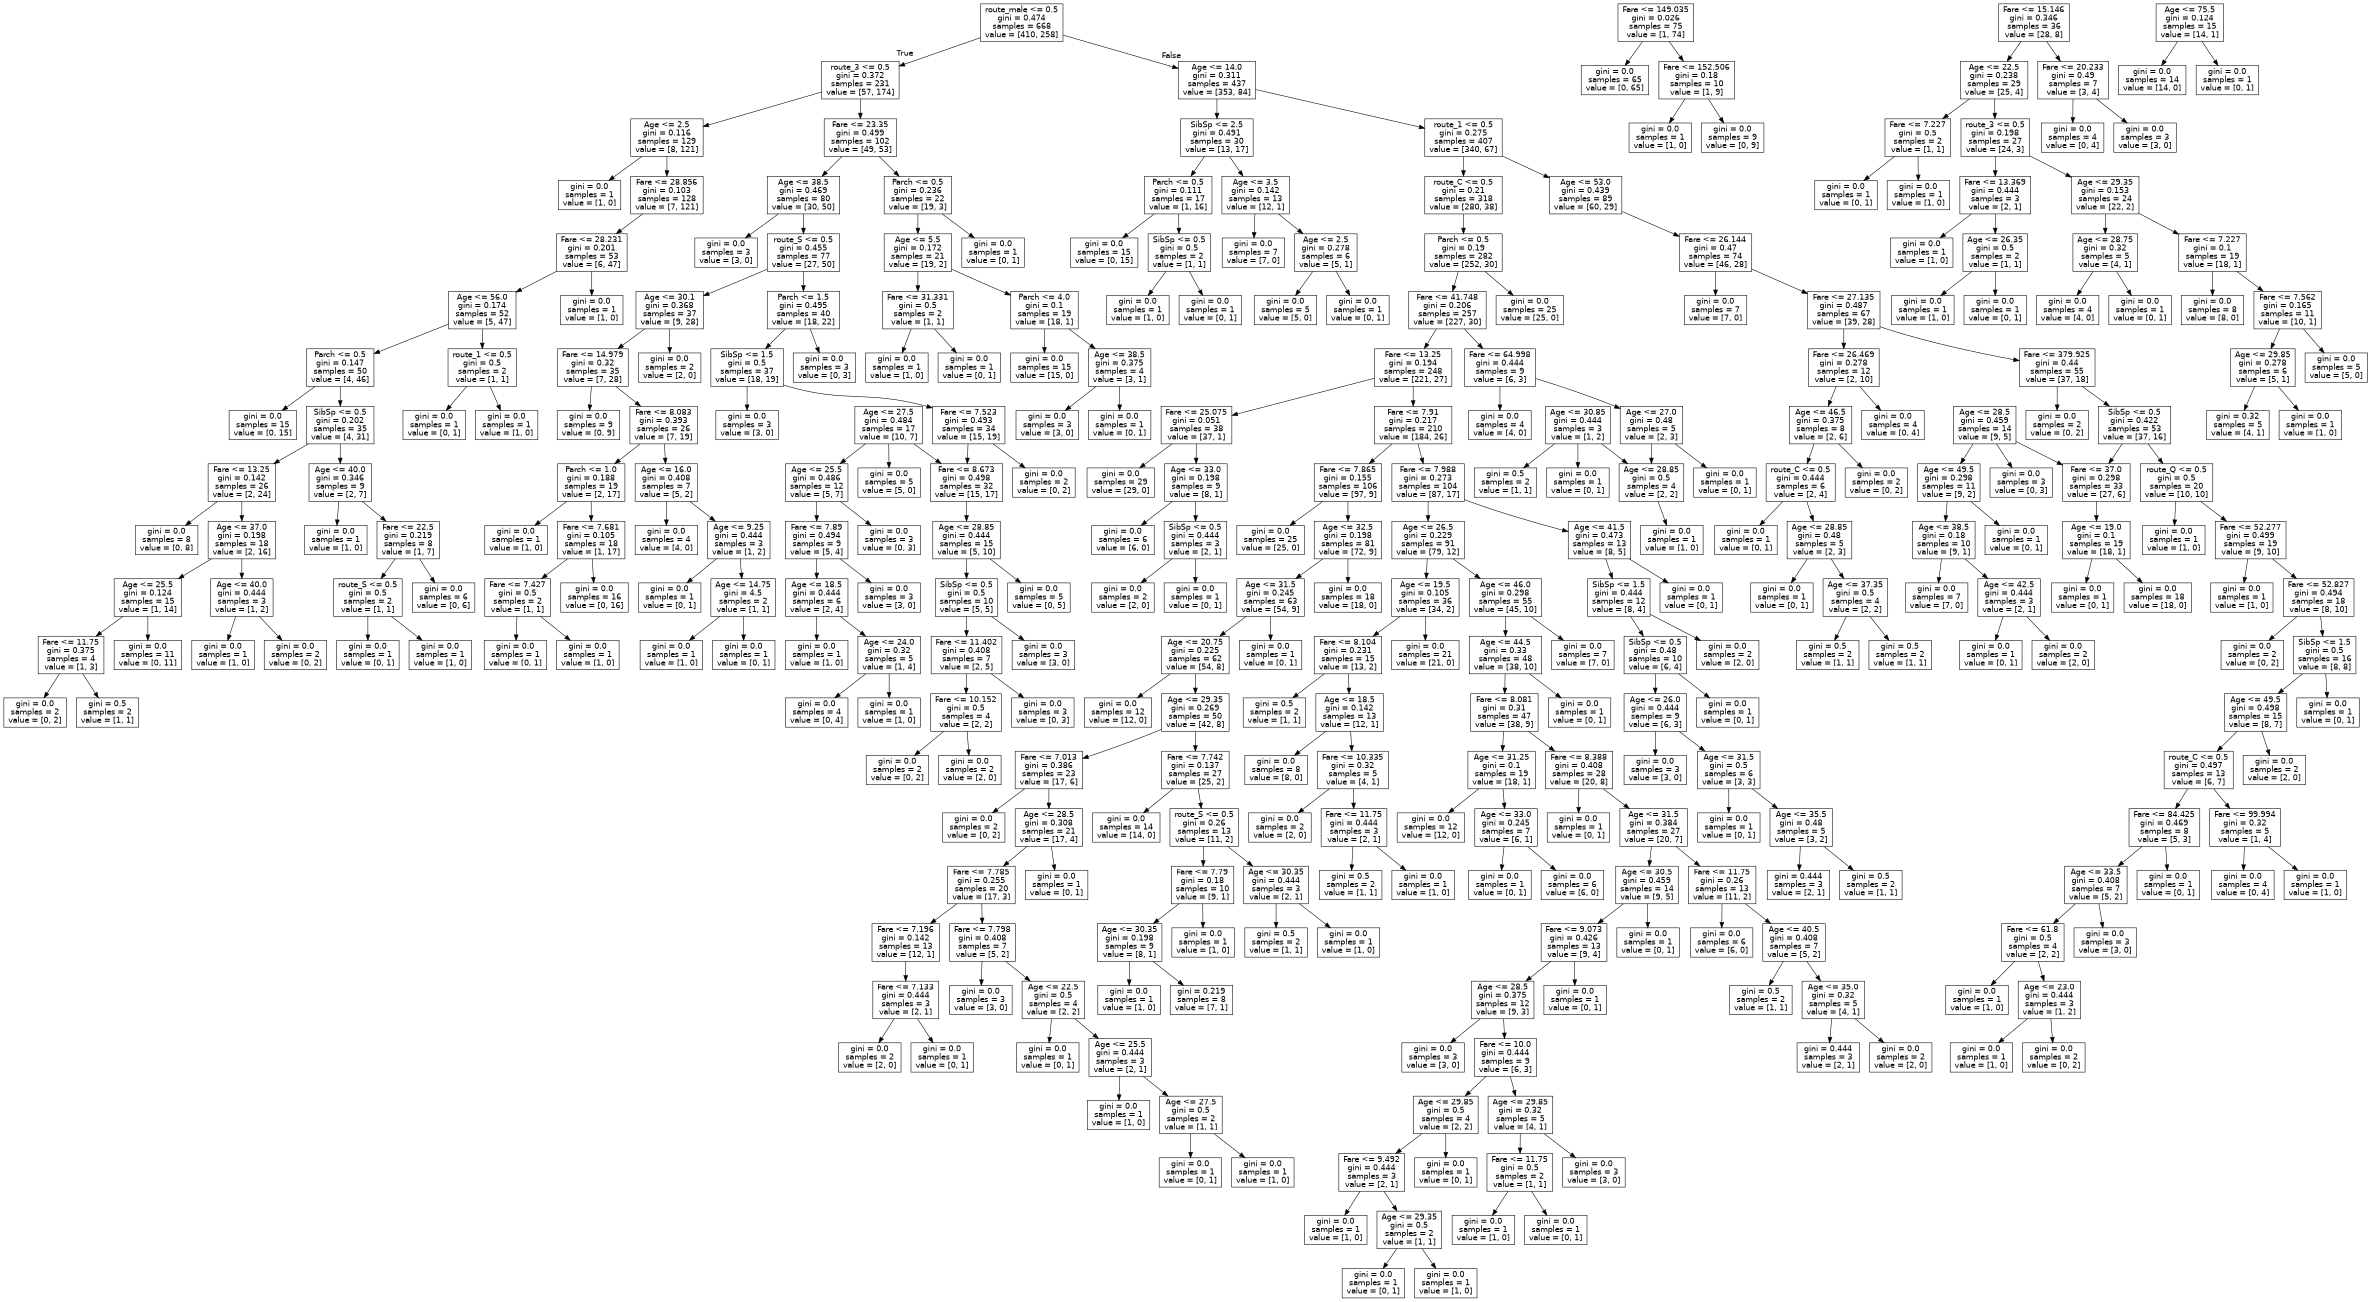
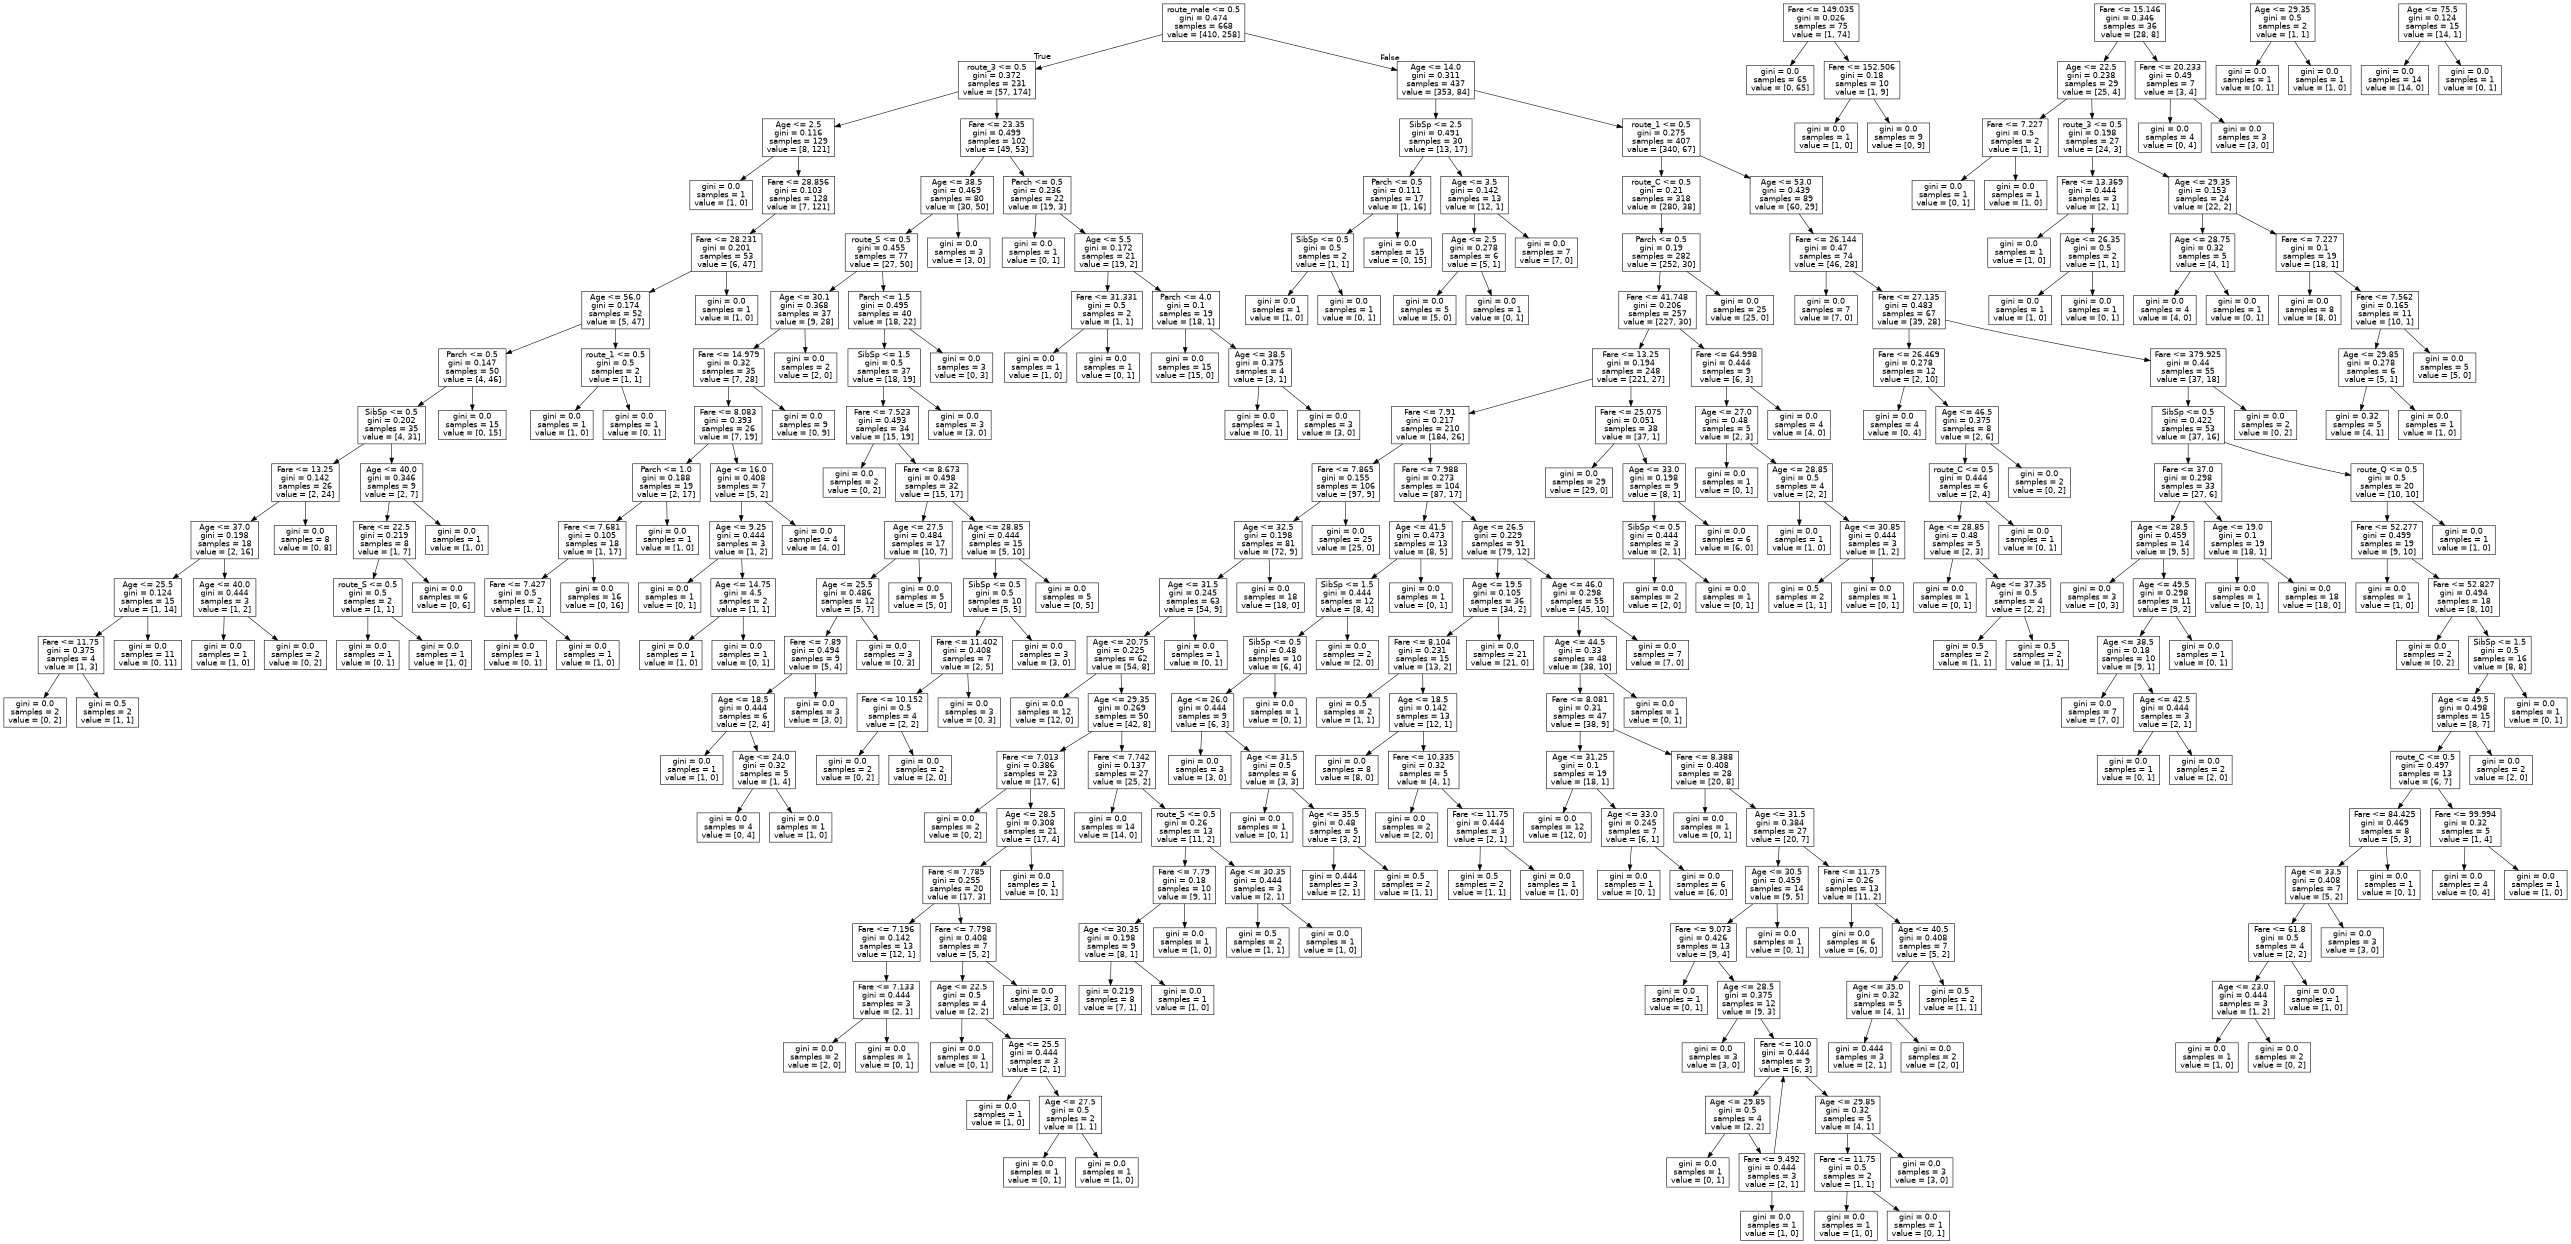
node "Fare <= 27.135 gini = 0.487 samples = 67 value = [39, 28]": label "Fare <= 27.135 gini = 0.487 samples = 67 value = [39, 28]" -> "Fare <= 27.135 gini = 0.483 samples = 67 value = [39, 28]"
edge "Age <= 27.5 gini = 0.484 samples = 17 value = [10, 7]" -> "Fare <= 8.673 gini = 0.498 samples = 32 value = [15, 17]": reversed
edge "Age <= 30.85 gini = 0.444 samples = 3 value = [1, 2]" -> "Age <= 28.85 gini = 0.5 samples = 4 value = [2, 2]": reversed
edge "Age <= 28.5 gini = 0.459 samples = 14 value = [9, 5]" -> "Fare <= 37.0 gini = 0.298 samples = 33 value = [27, 6]": reversed
edge "Fare <= 9.492 gini = 0.444 samples = 3 value = [2, 1]" -> "Age <= 29.35 gini = 0.5 samples = 2 value = [1, 1]": now "Fare <= 9.492 gini = 0.444 samples = 3 value = [2, 1]" -> "Fare <= 10.0 gini = 0.444 samples = 9 value = [6, 3]"
